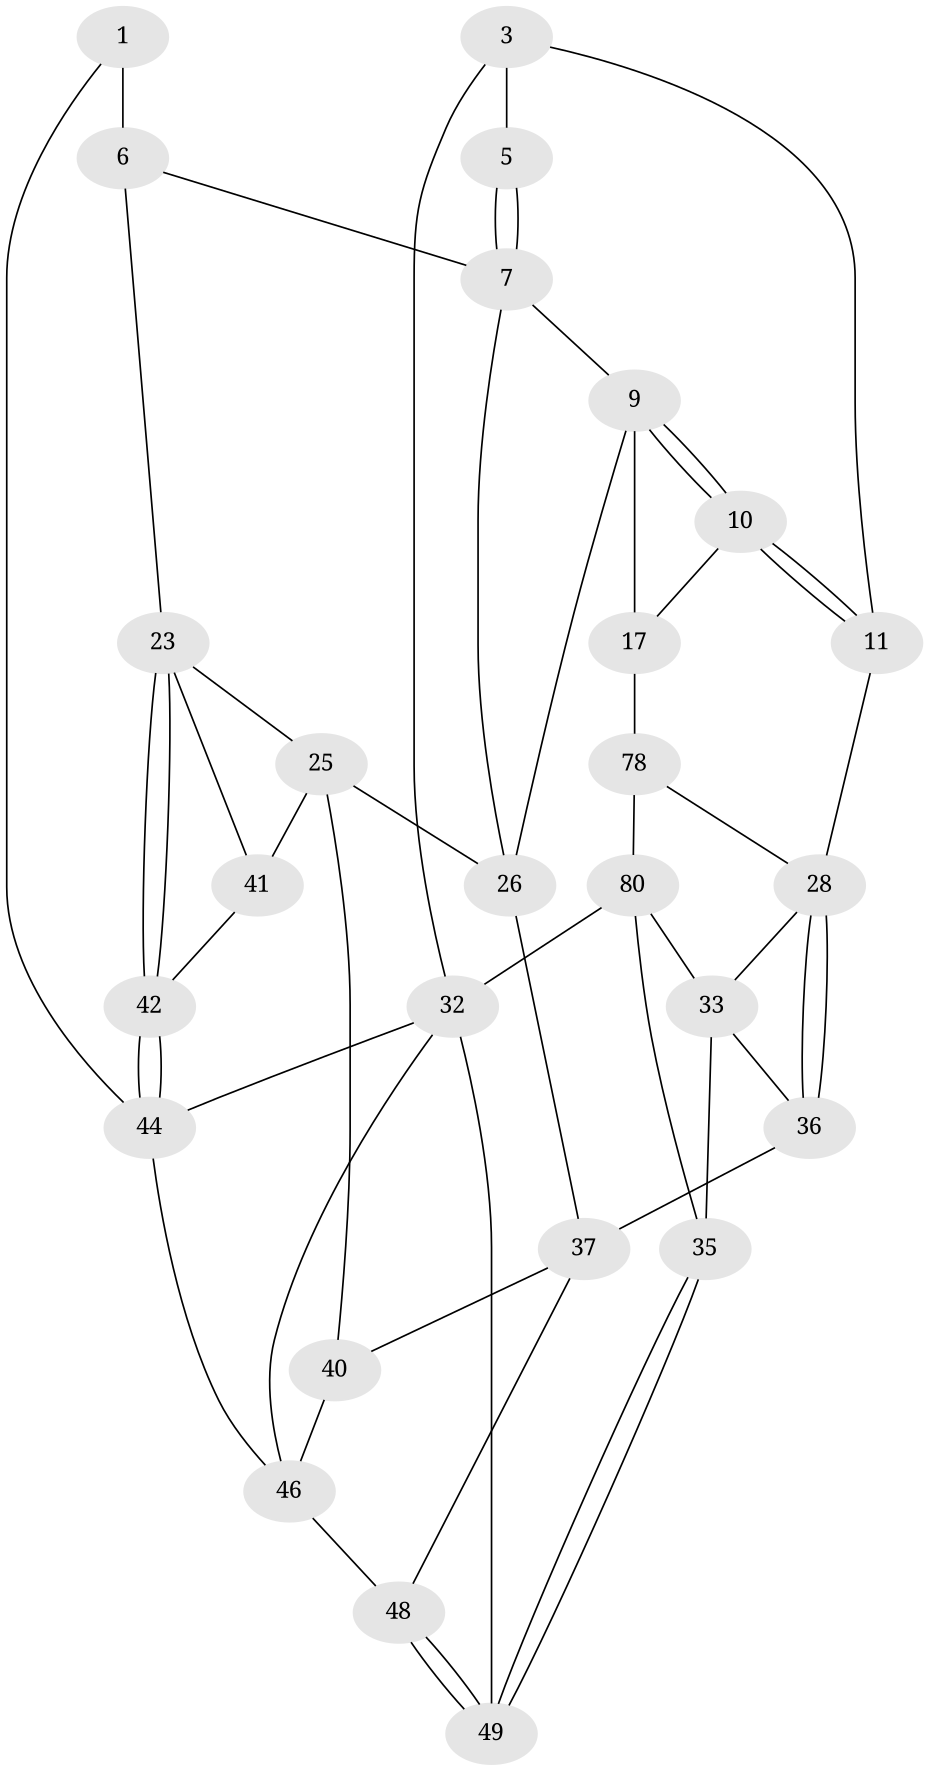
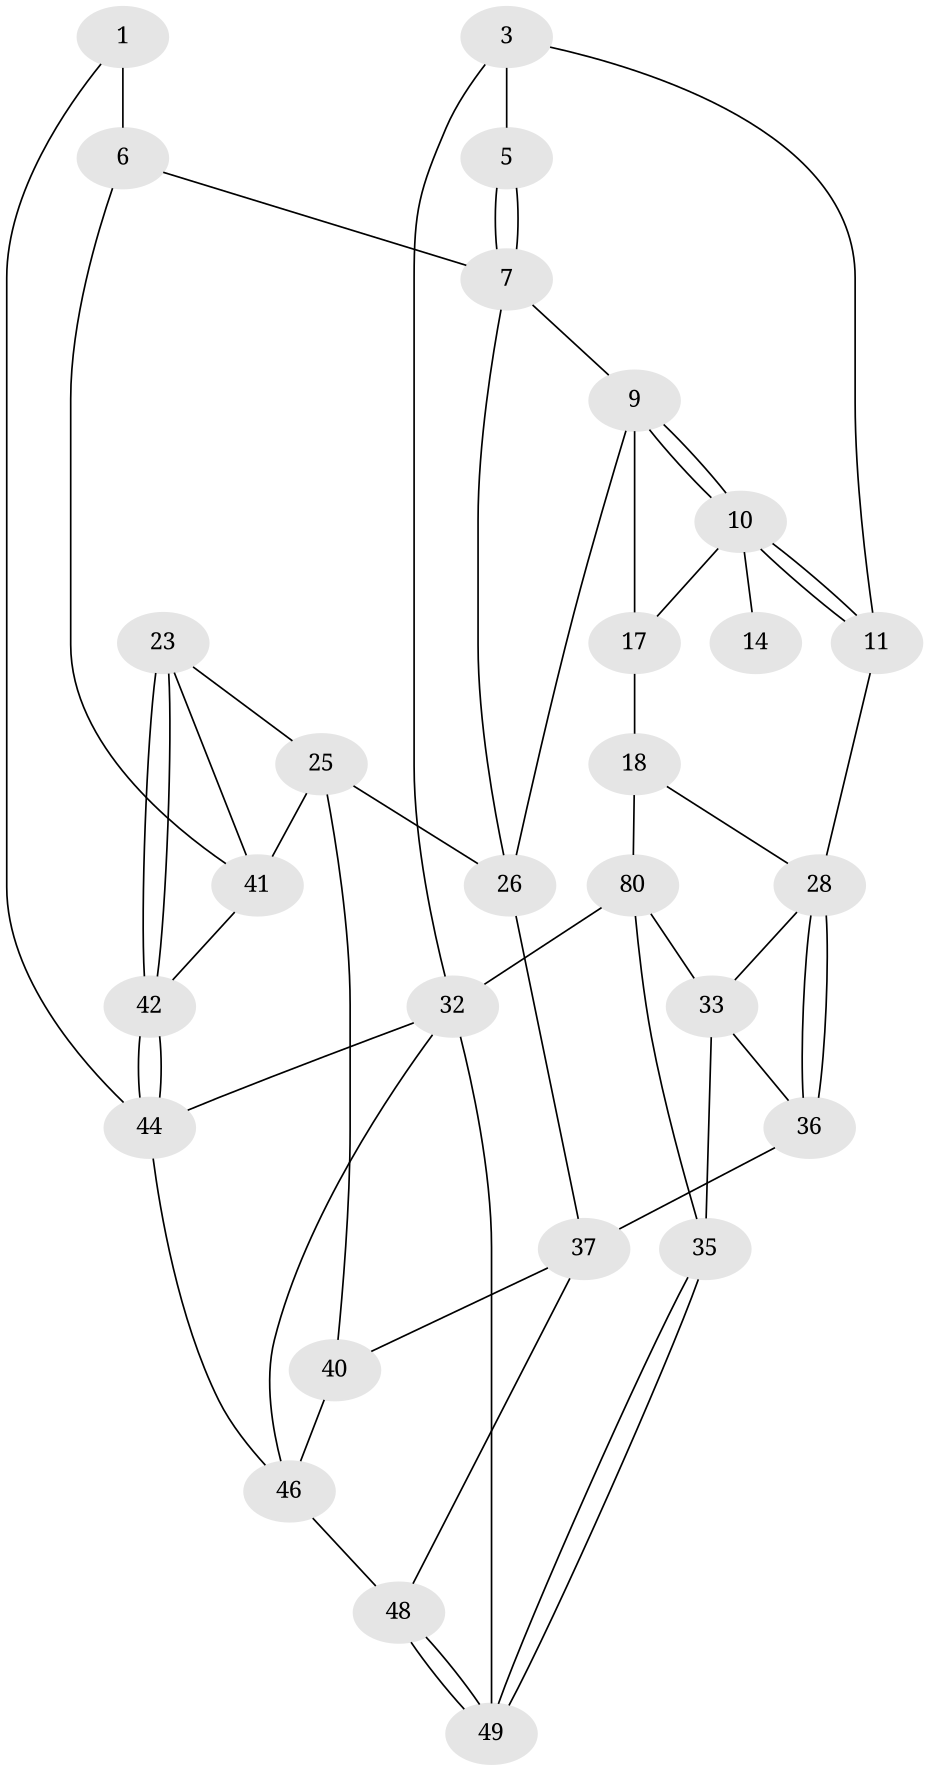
edge "6" -- "23": now "6" -- "41"
node "14": added
node "78": label "78" -> "18"
